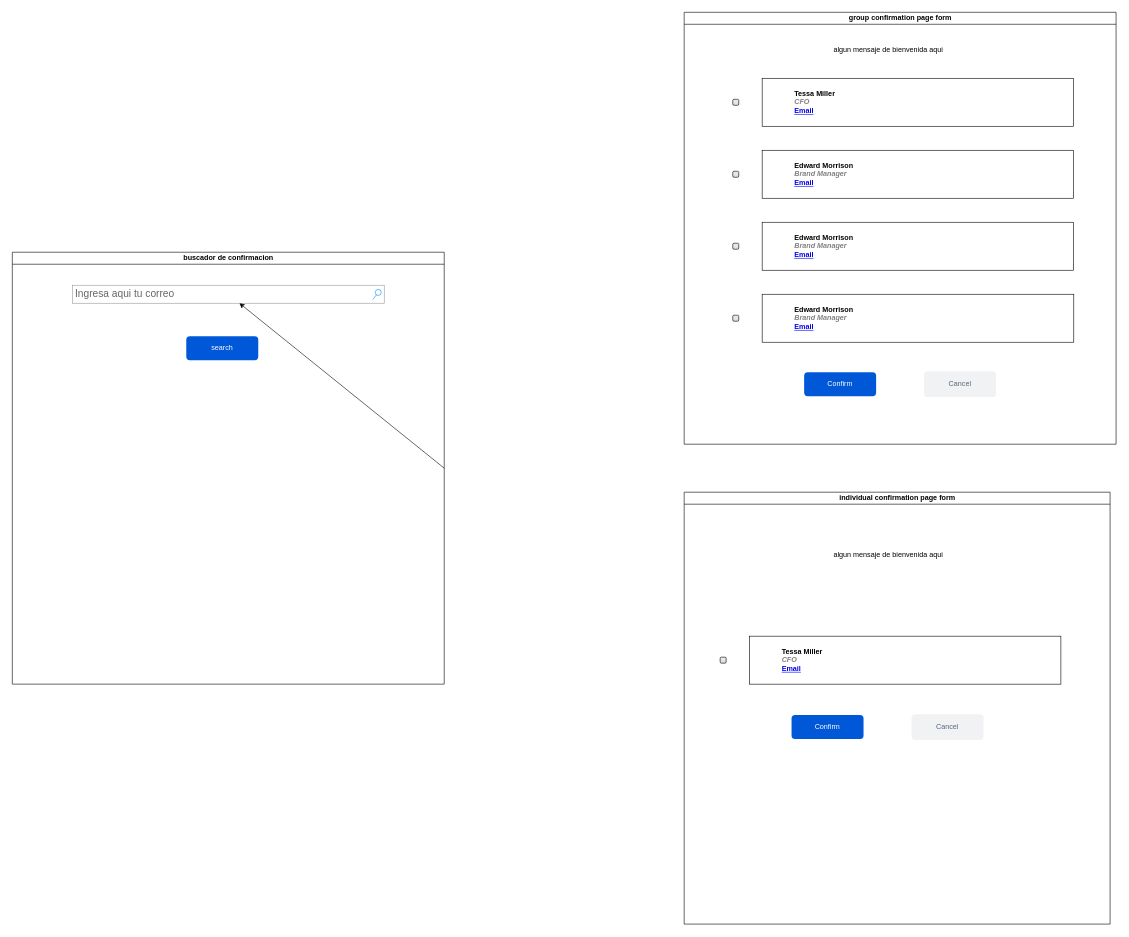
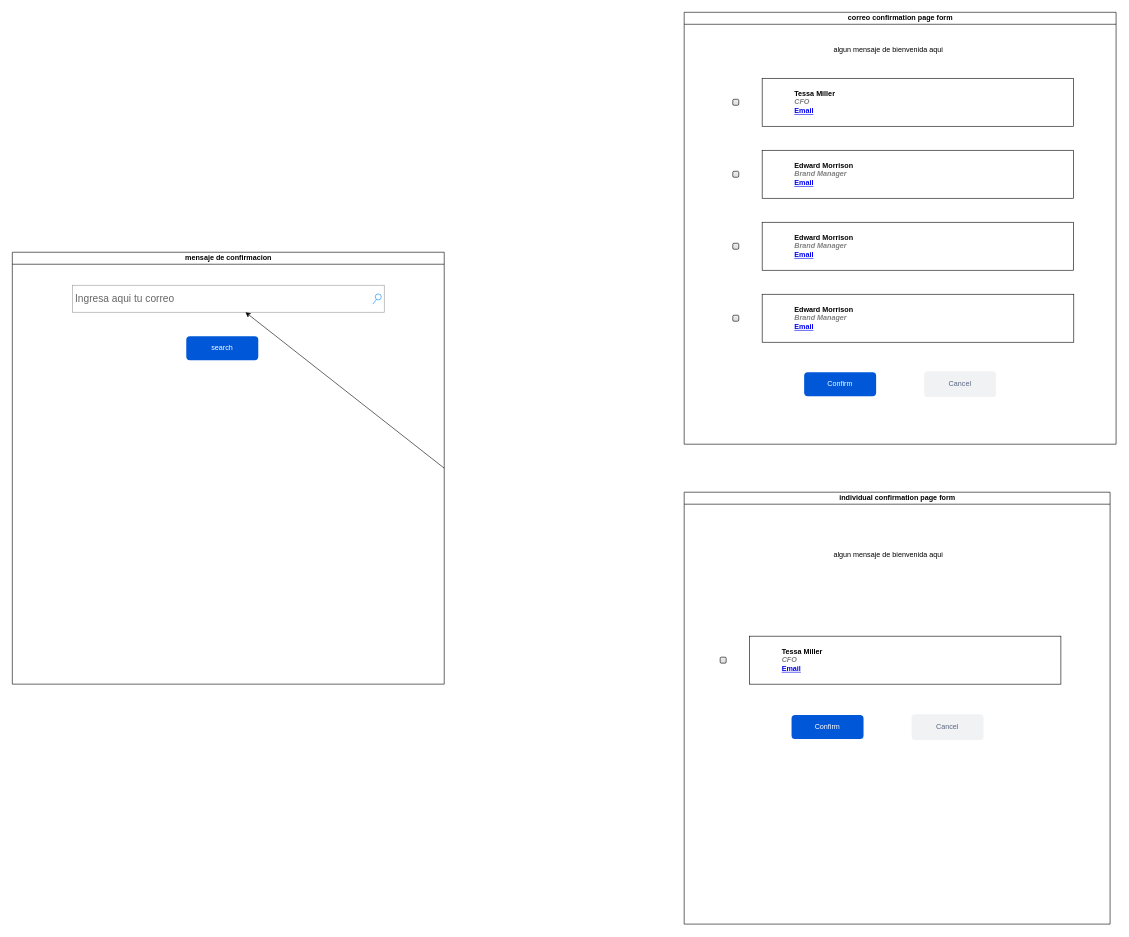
node "group confirmation page form": label "group confirmation page form" -> "correo confirmation page form"
node "buscador de confirmacion": label "buscador de confirmacion" -> "mensaje de confirmacion"
node "Ingresa aqui tu correo": size 312x18 -> 312x27
